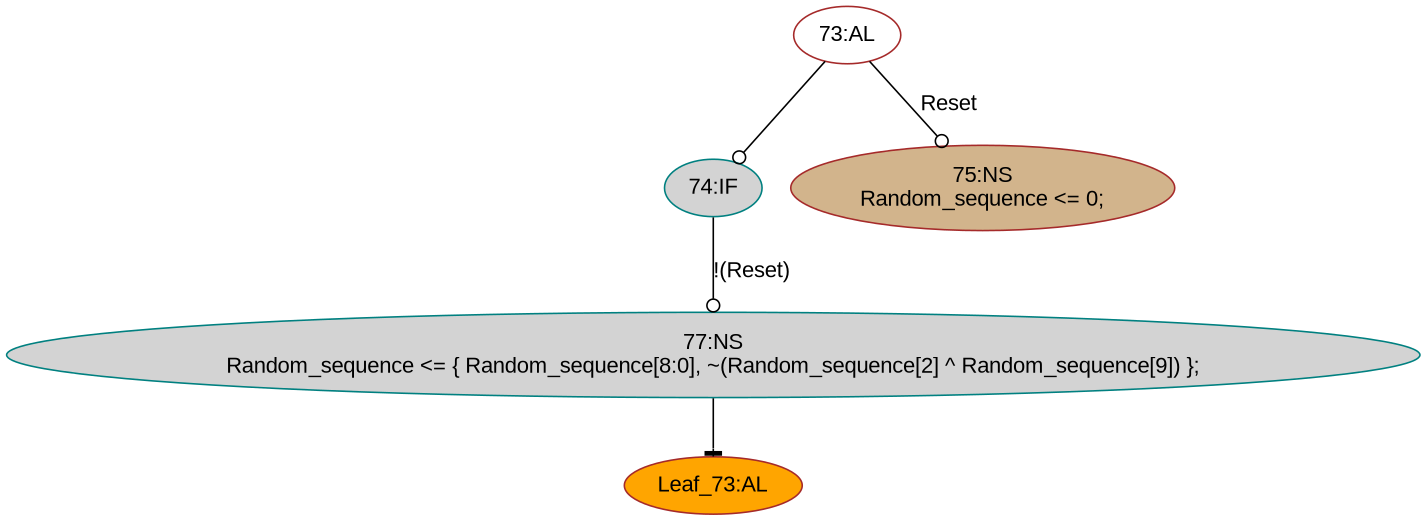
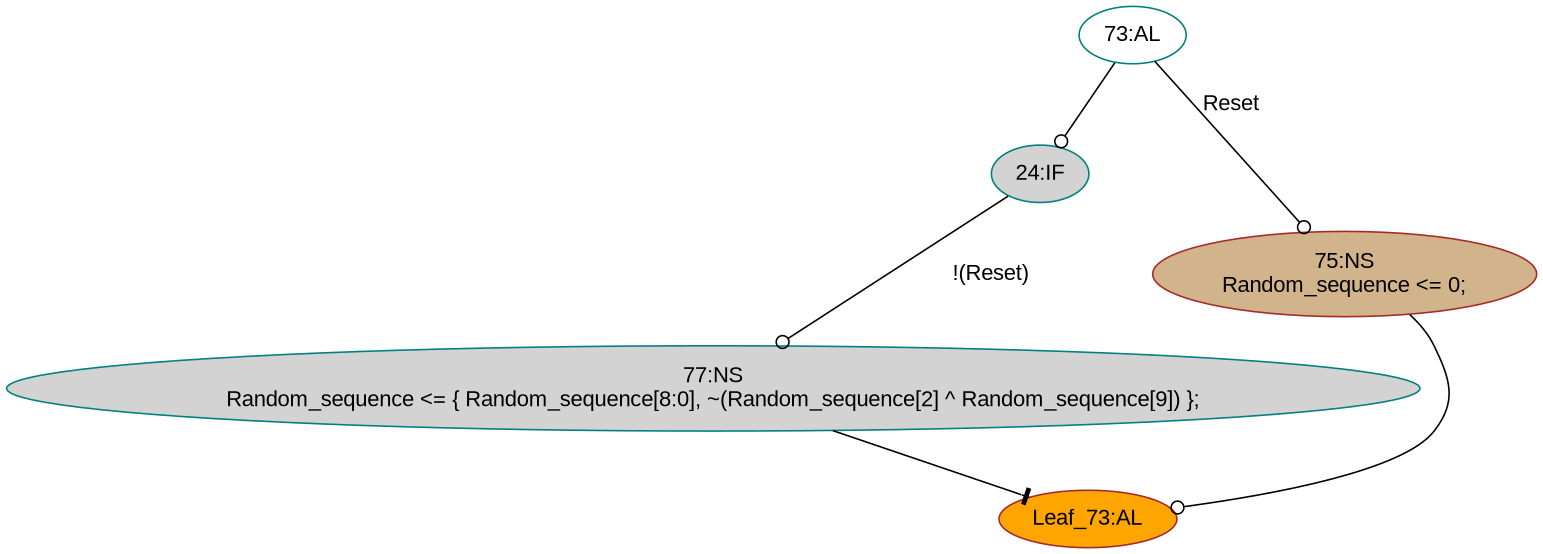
node "73:AL": color brown -> teal
node "74:IF": label "74:IF" -> "24:IF"
edge "75:NS Random_sequence <= 0;" -> "Leaf_73:AL": added
